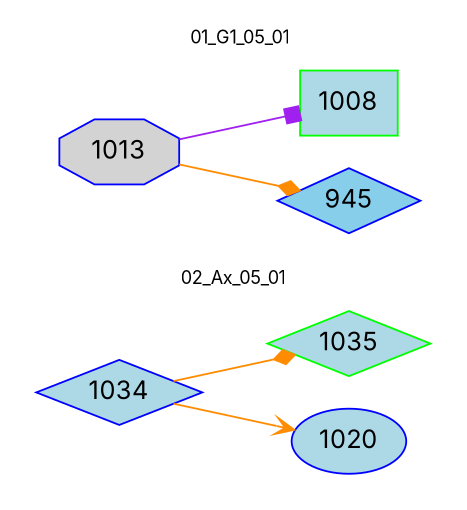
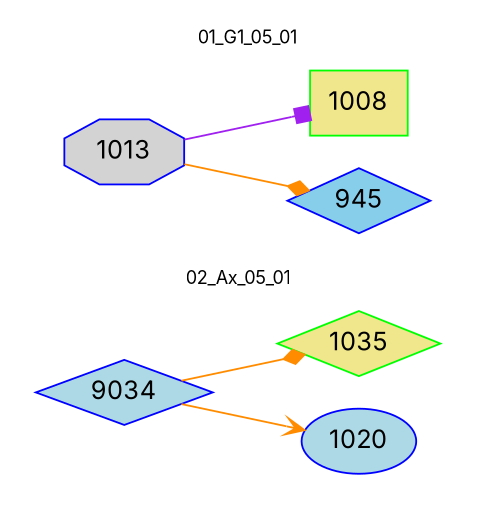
node "1008": fillcolor lightblue -> khaki
node "1035": fillcolor lightblue -> khaki
node "1034": label "1034" -> "9034"
